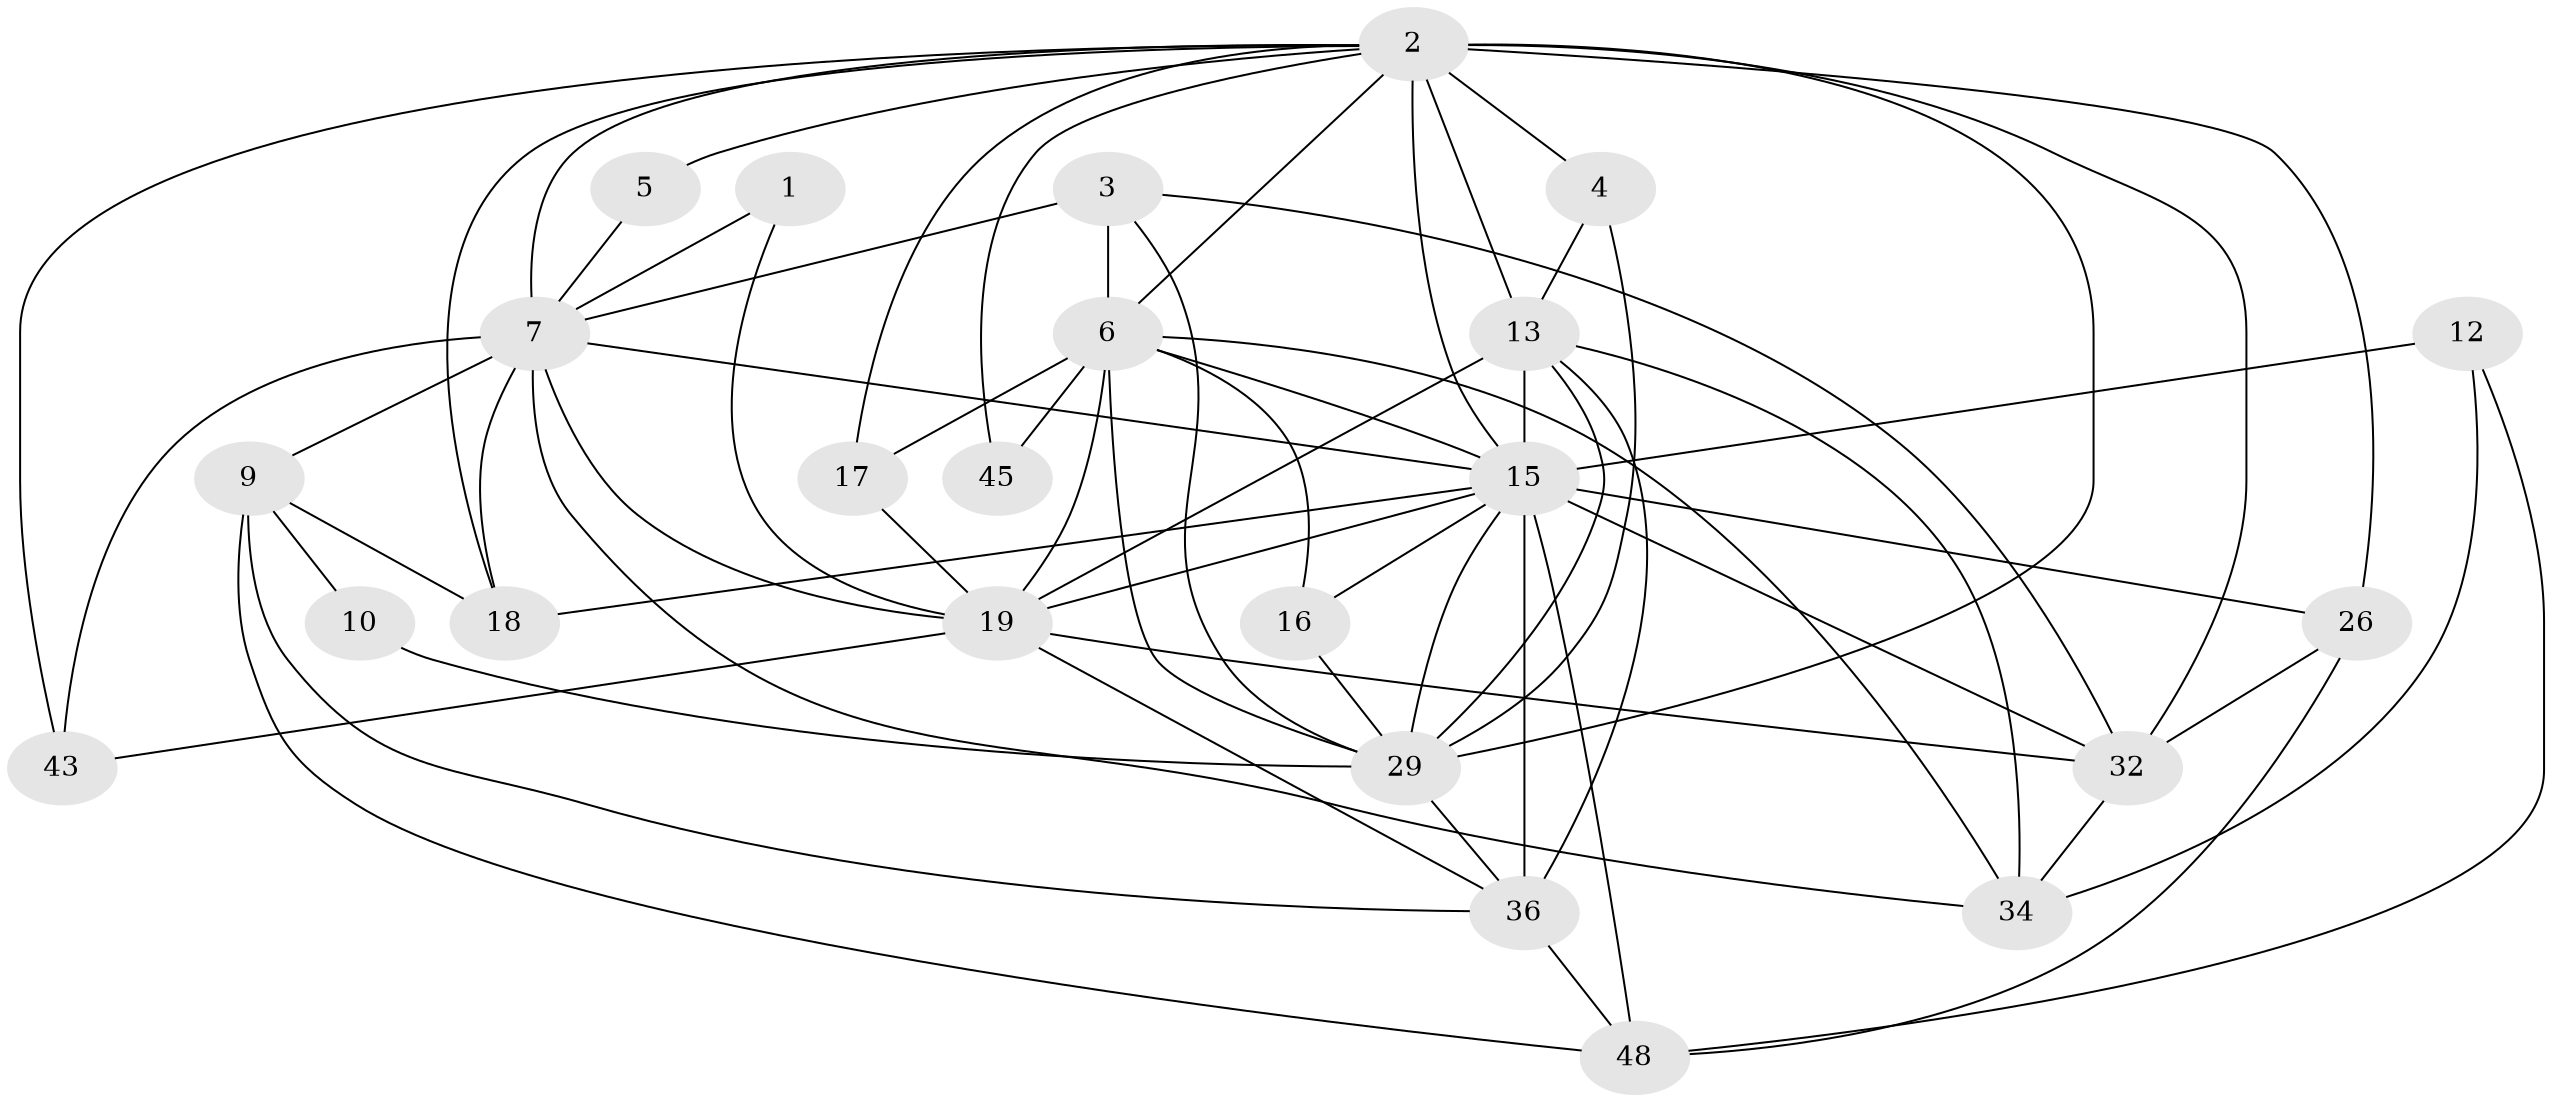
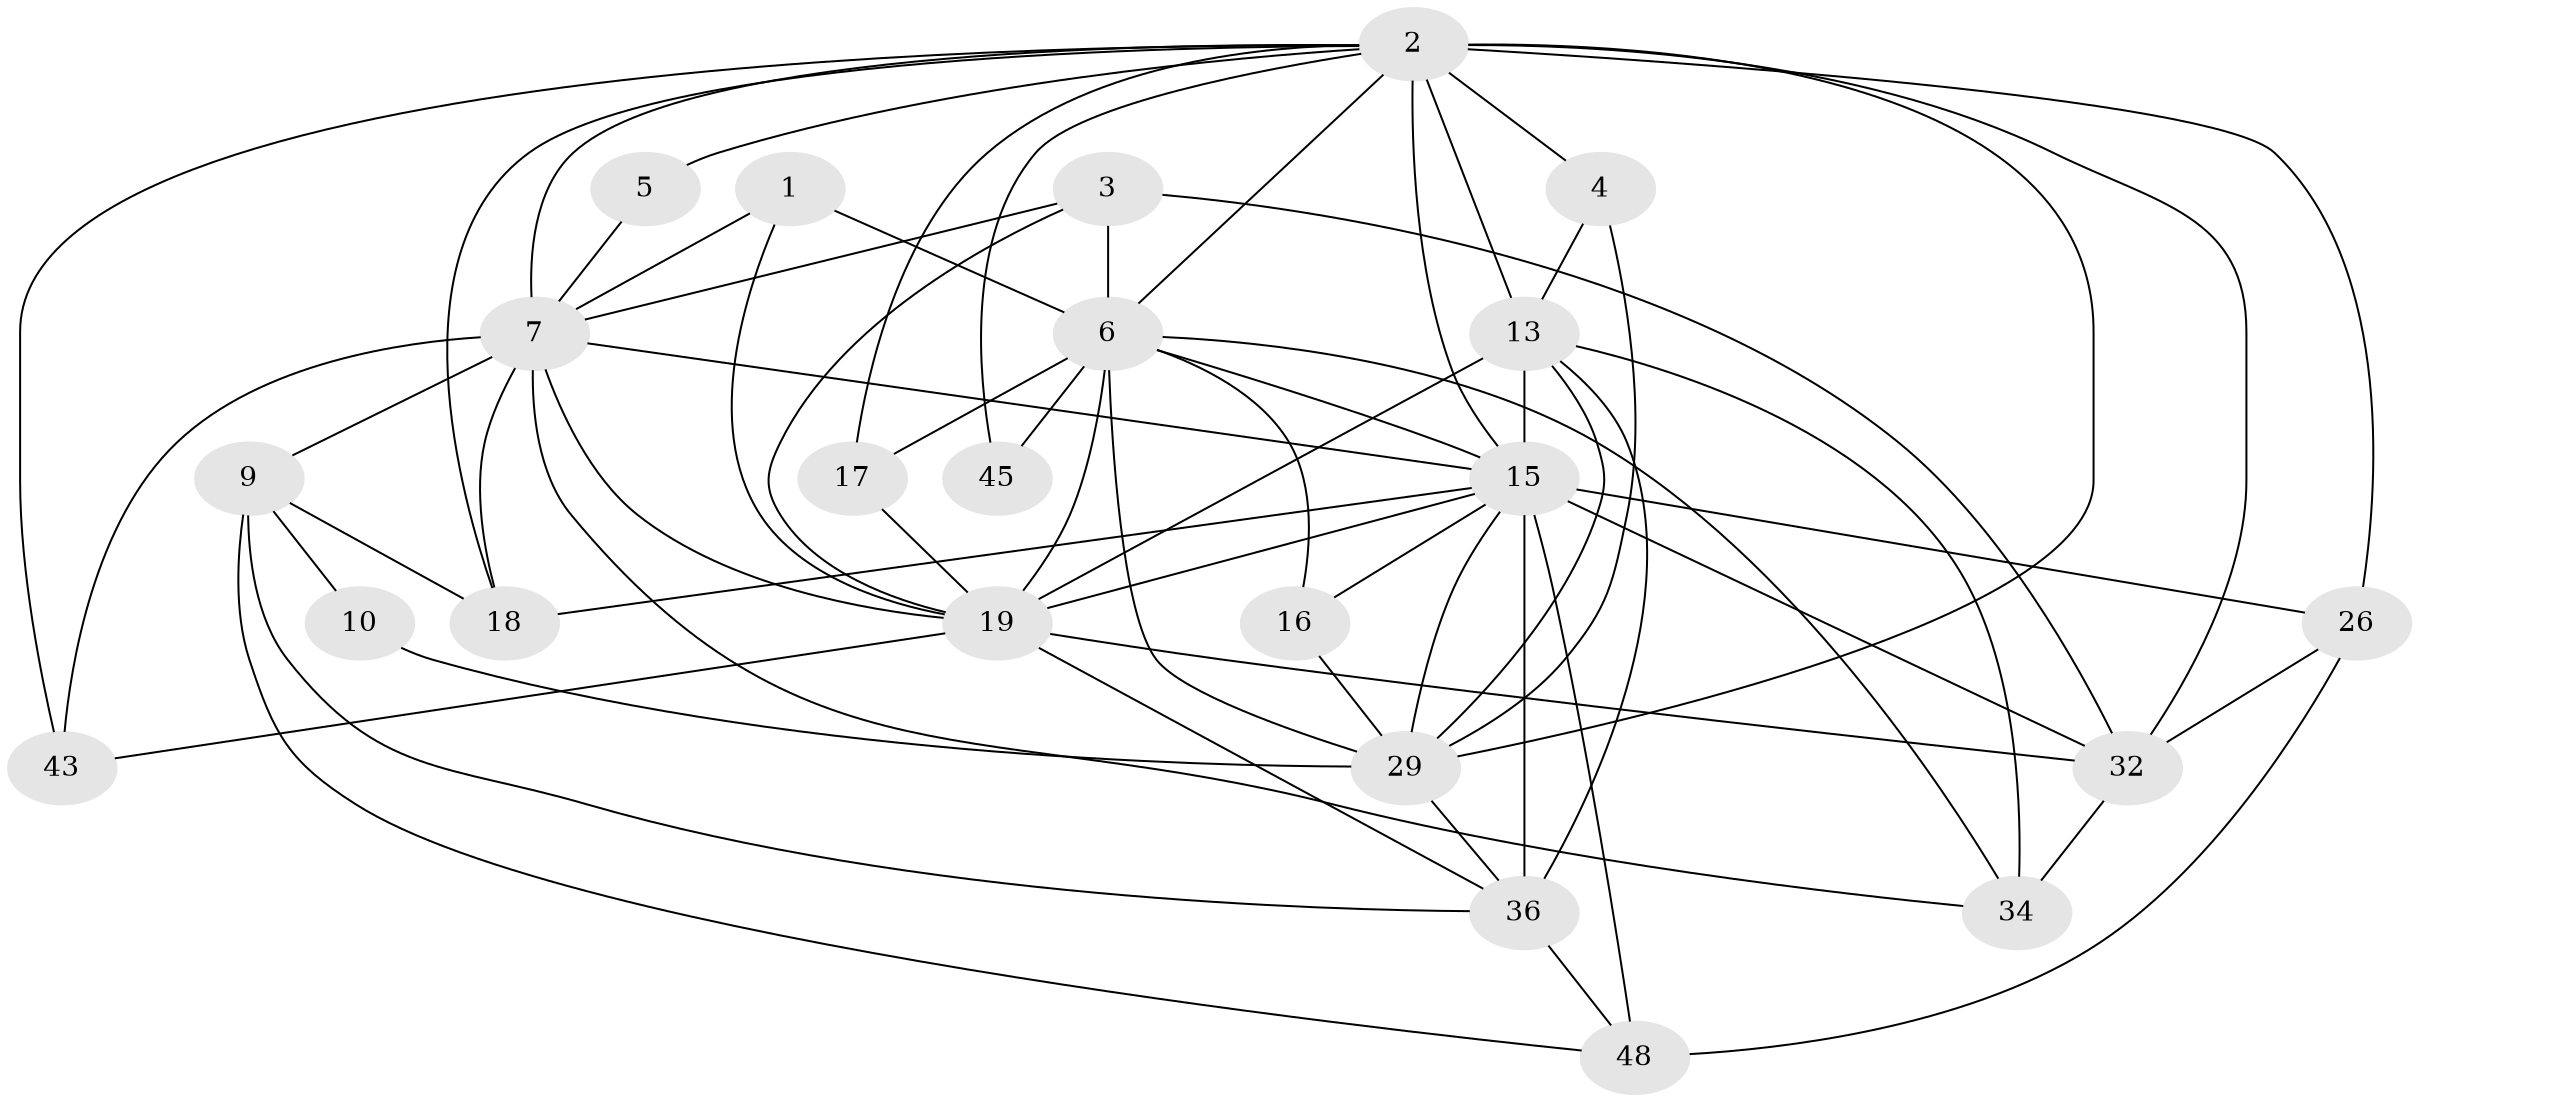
edge "1" -- "6": added
node "12": removed
edge "3" -- "29": now "3" -- "19"
